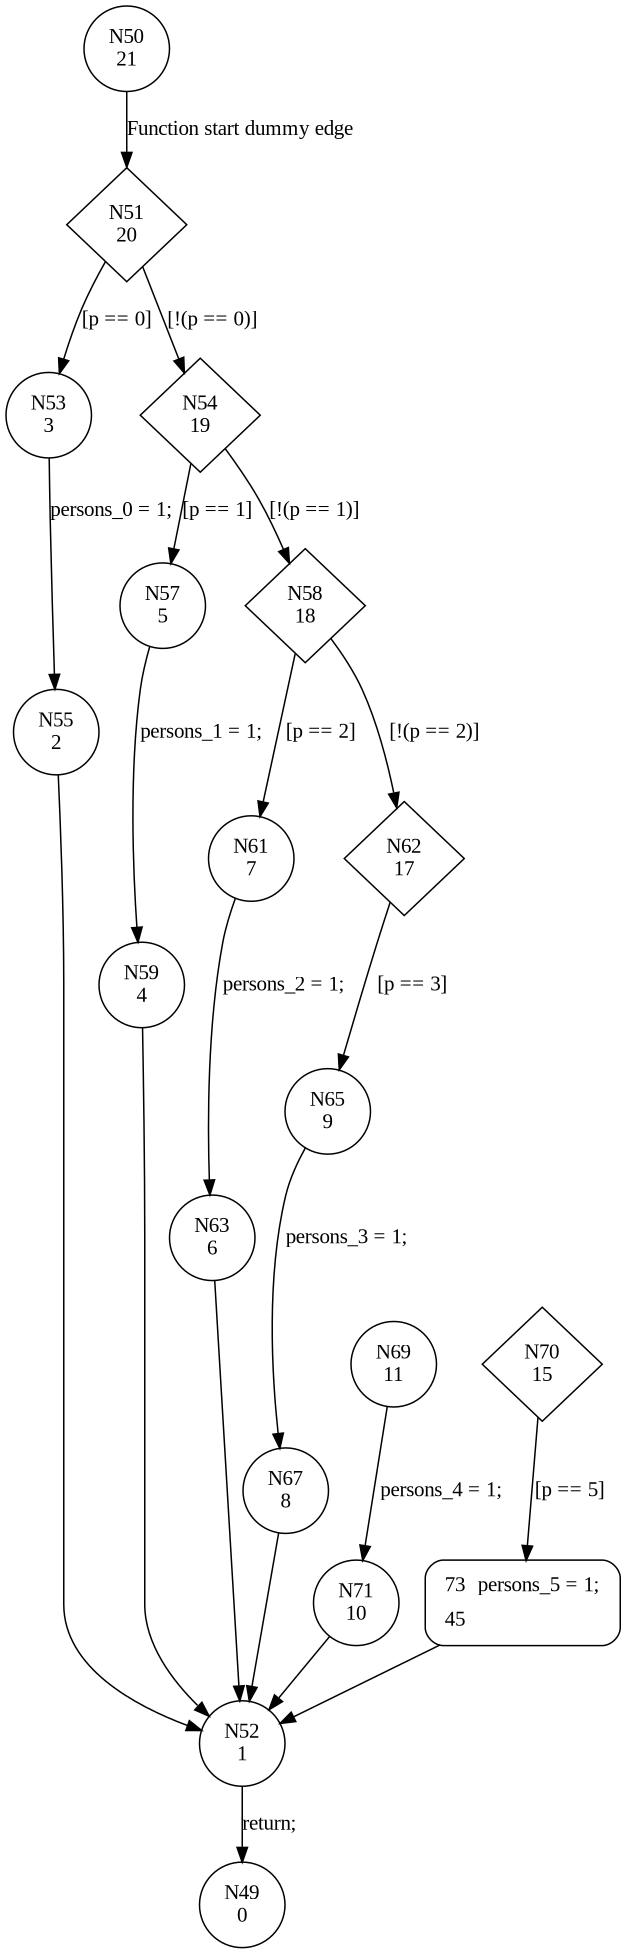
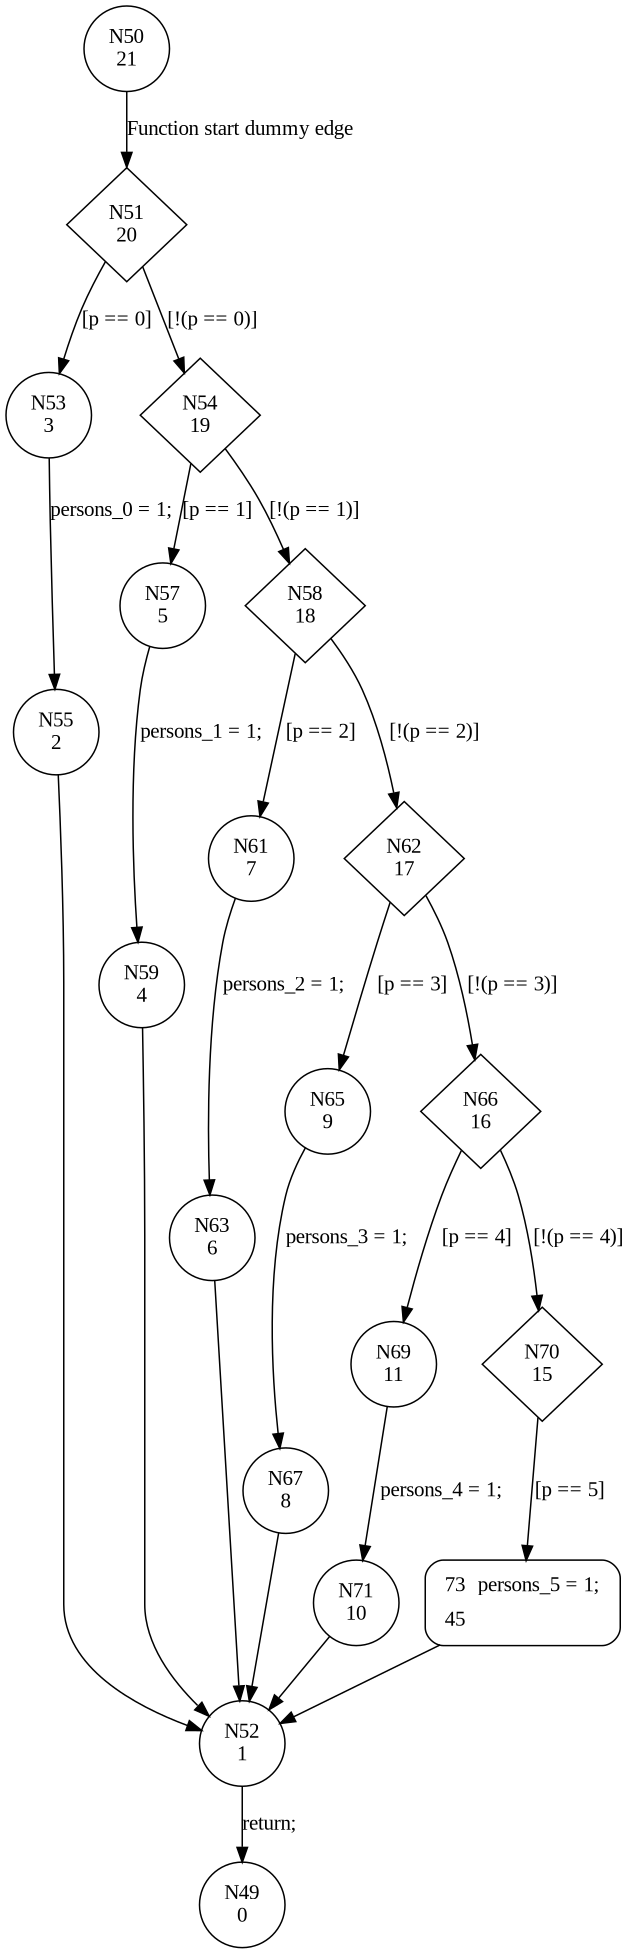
node "N66 16": added
